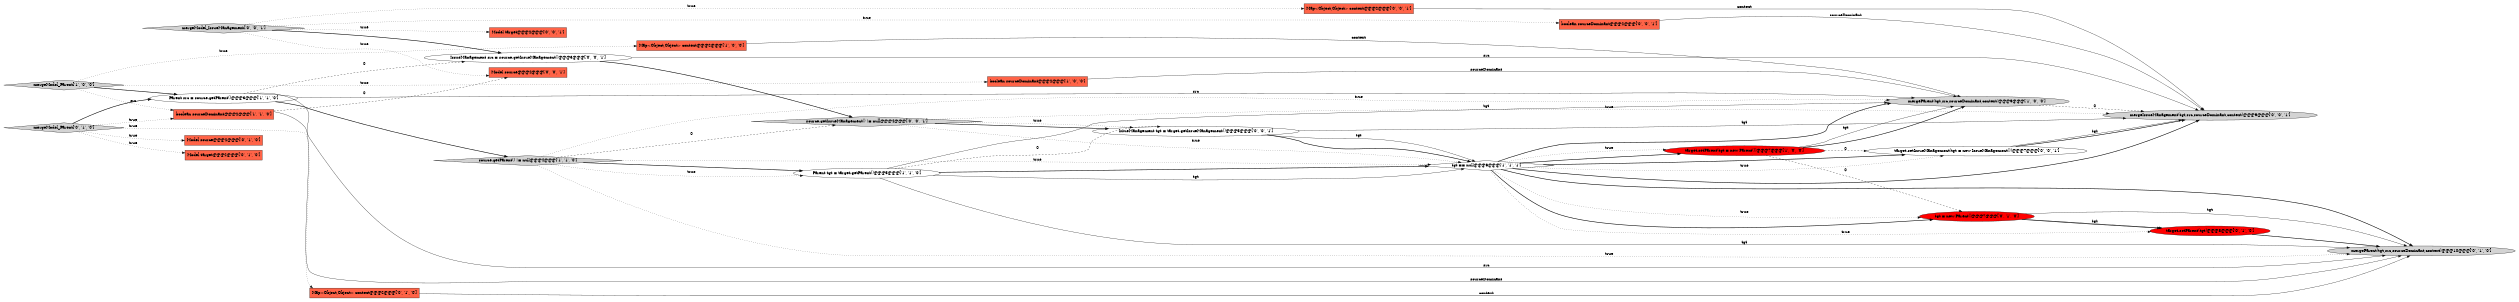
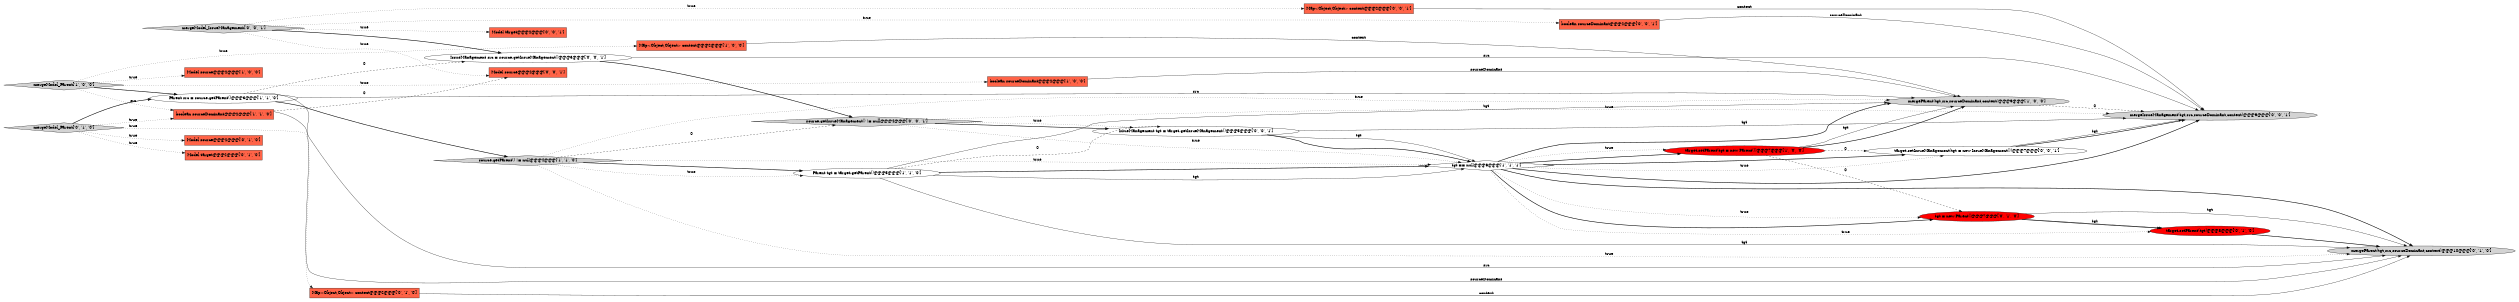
node "Model source@@@2@@@['1', '0', '0']": added
